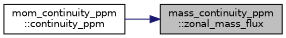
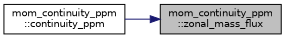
node "mass_continuity_ppm ::zonal_mass_flux": label "mass_continuity_ppm ::zonal_mass_flux" -> "mom_continuity_ppm ::zonal_mass_flux"
